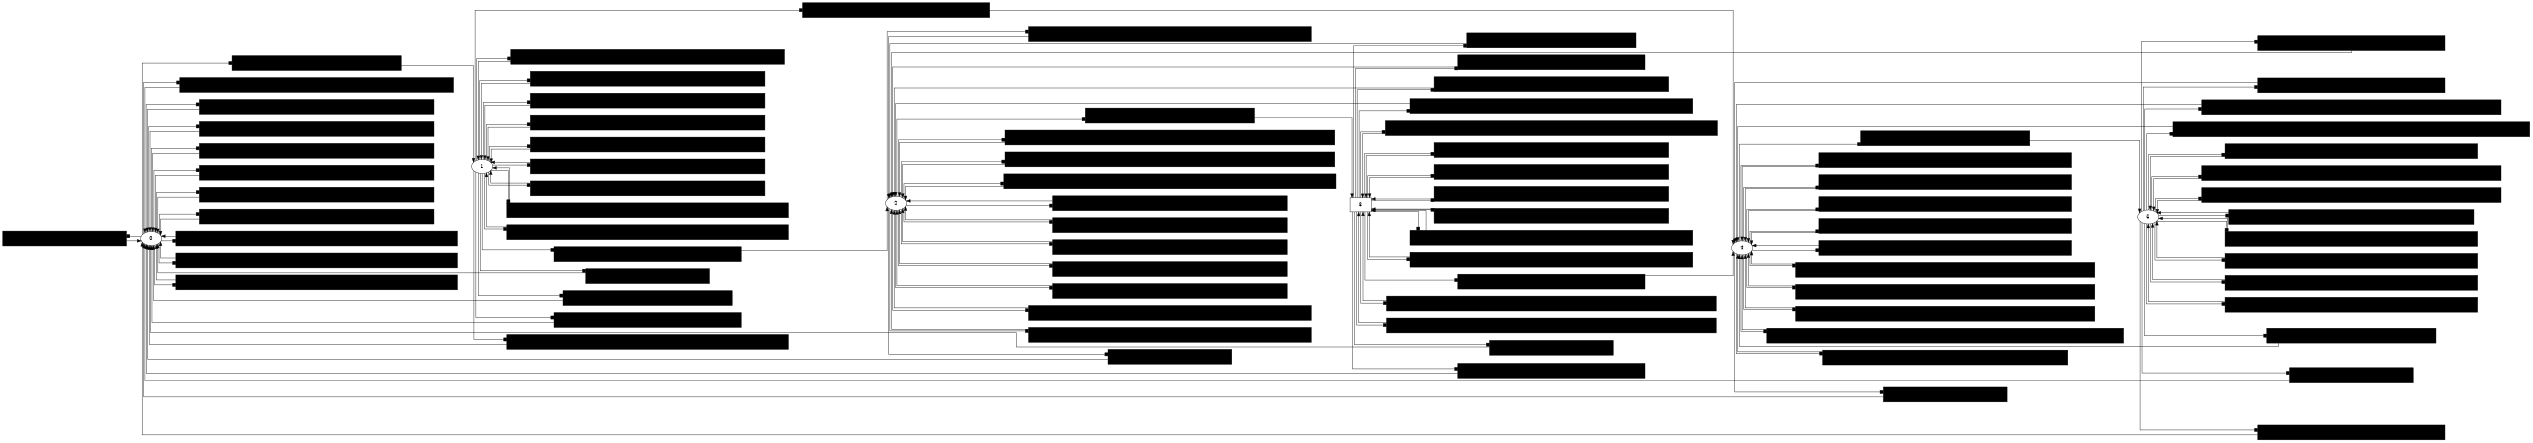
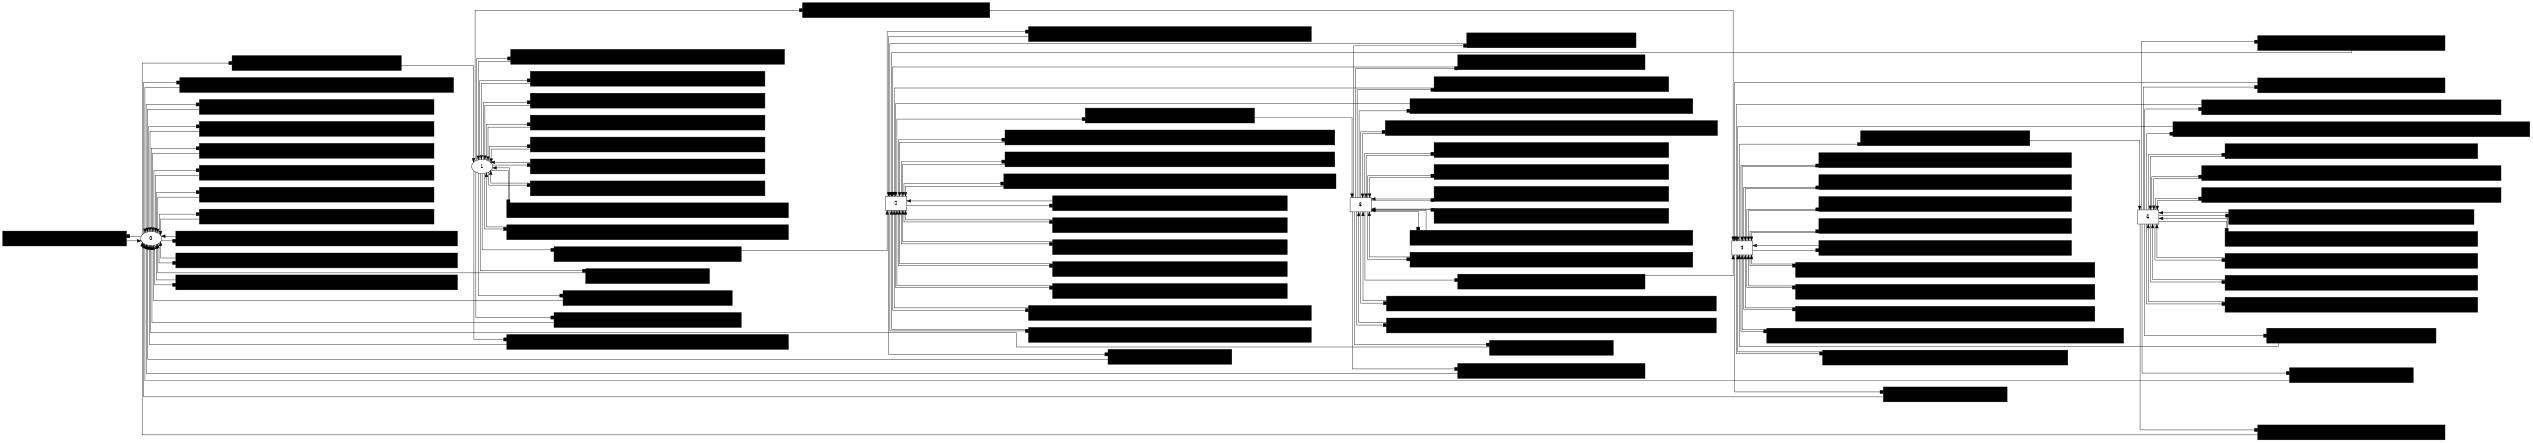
node "2": shape ellipse -> box
node "5": shape ellipse -> box
node "4": shape ellipse -> box
